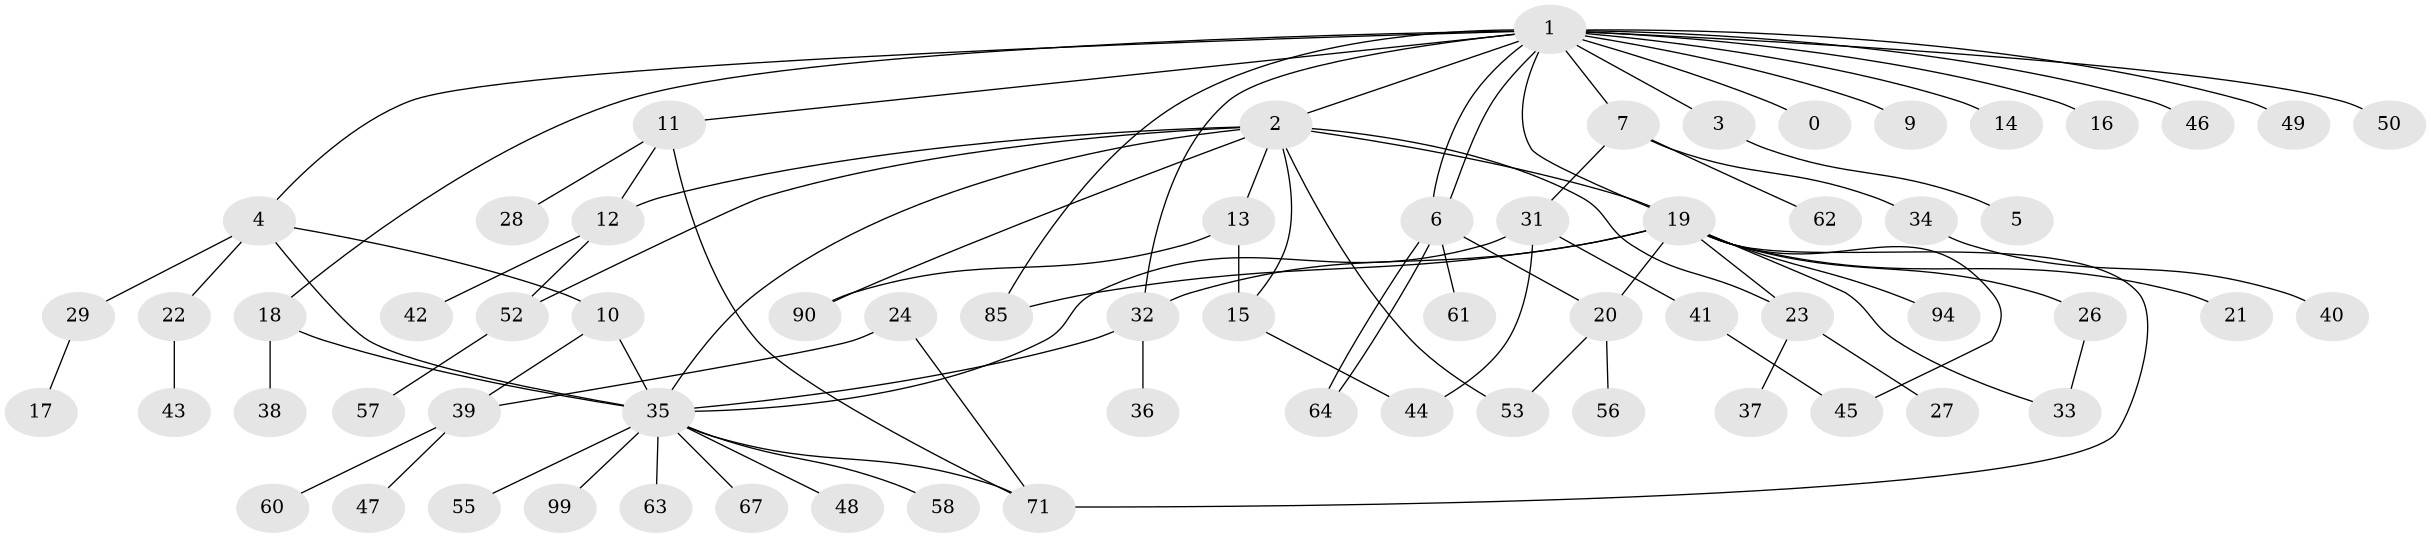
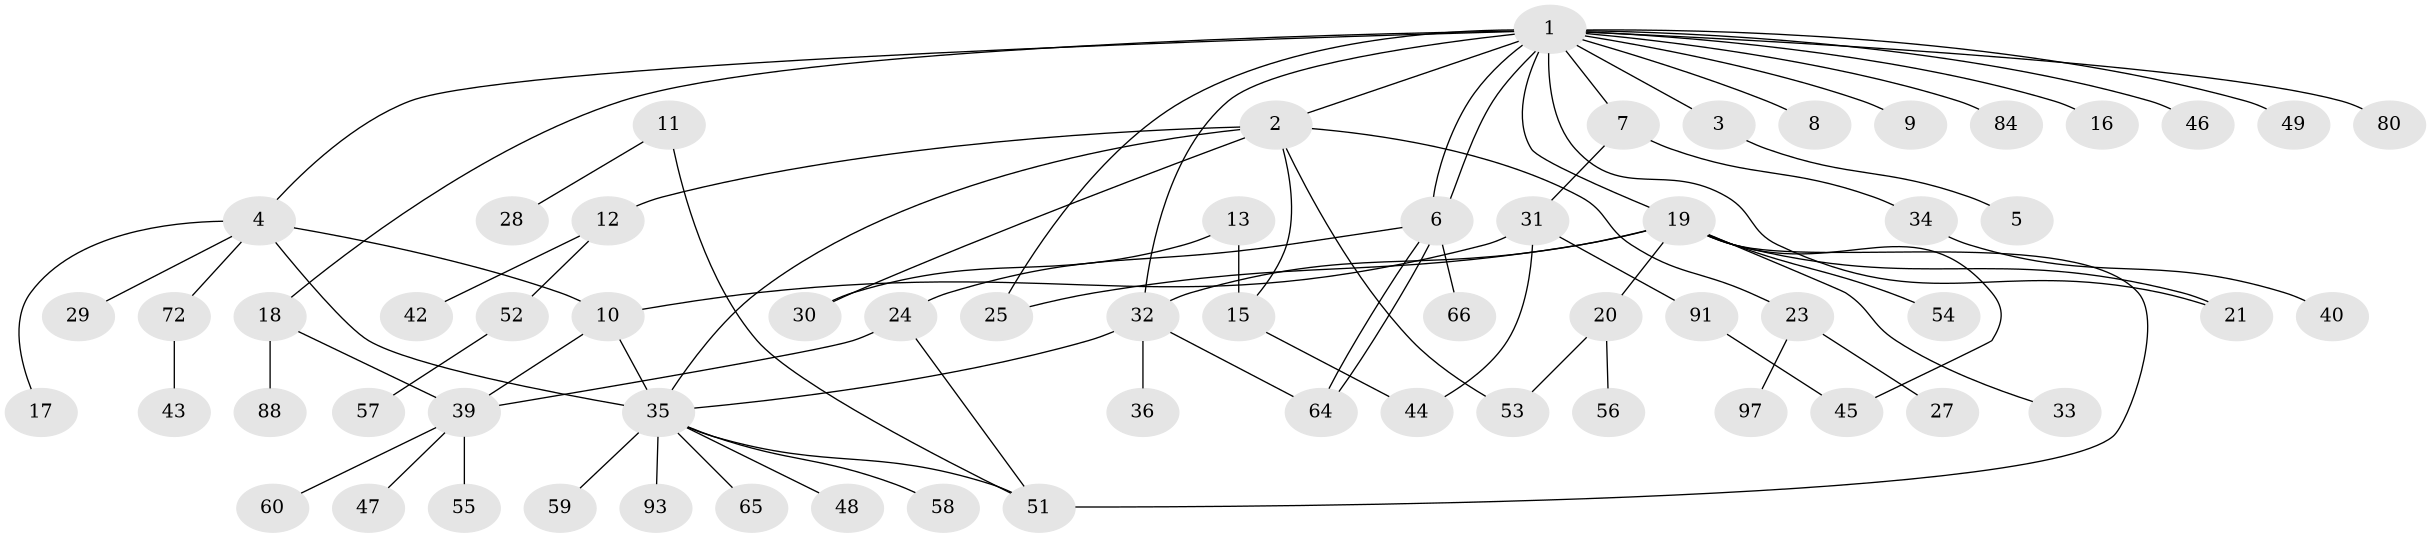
edge "1" -- "11": now "1" -- "21"
node "0": label "0" -> "8"
node "14": label "14" -> "84"
node "50": label "50" -> "80"
edge "2" -- "19": removed
edge "2" -- "52": removed
edge "11" -- "12": removed
edge "2" -- "13": removed
node "62": removed
edge "6" -- "20": now "6" -- "24"
edge "19" -- "23": removed
edge "31" -- "35": now "31" -- "10"
node "22": label "22" -> "72"
node "90": label "90" -> "30"
node "85": label "85" -> "25"
node "61": label "61" -> "66"
node "41": label "41" -> "91"
node "94": label "94" -> "54"
node "26": removed
edge "18" -- "35": now "18" -- "39"
edge "32" -- "64": added
edge "29" -- "17": now "4" -- "17"
node "38": label "38" -> "88"
node "37": label "37" -> "97"
edge "35" -- "55": now "39" -- "55"
node "99": label "99" -> "59"
node "63": label "63" -> "93"
node "67": label "67" -> "65"
node "71": label "71" -> "51"
